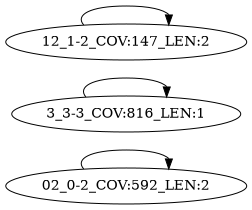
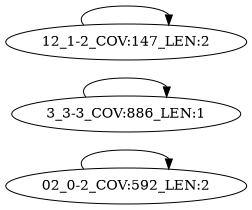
node "3_3-3_COV:816_LEN:1": label "3_3-3_COV:816_LEN:1" -> "3_3-3_COV:886_LEN:1"
